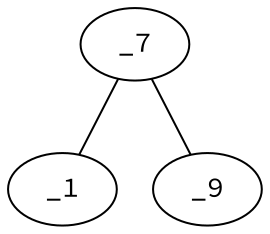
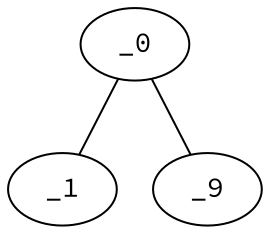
node "_7": label "_7" -> "_0"
